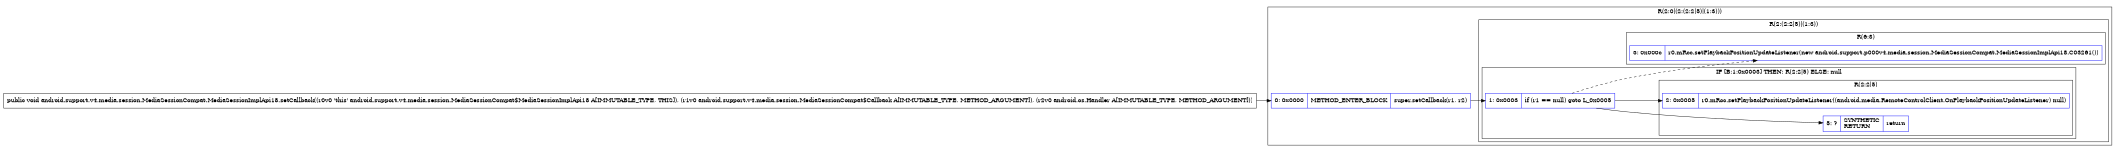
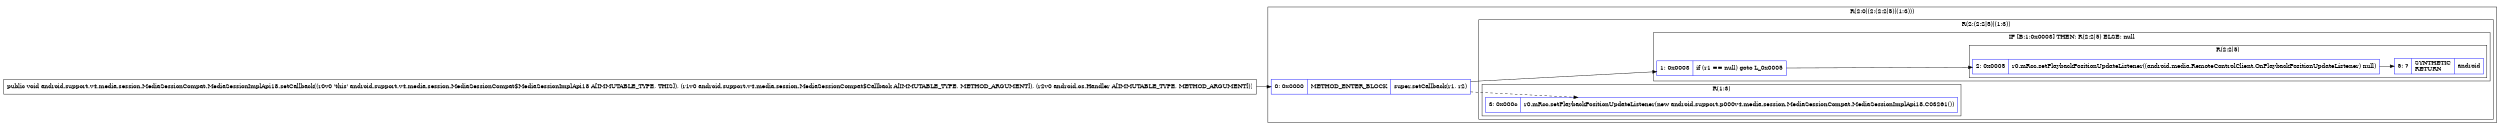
cluster "R(6:3)": label "R(6:3)" -> "R(1:3)"
edge "1: 0x0003" -> "3: 0x000c": now "0: 0x0000" -> "3: 0x000c"
edge "1: 0x0003" -> "5: ?": now "2: 0x0005" -> "5: ?"
node "5: ?": text "return" -> "android"
